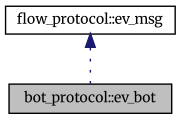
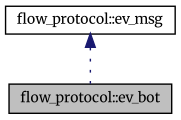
node "bot_protocol::ev_bot": label "bot_protocol::ev_bot" -> "flow_protocol::ev_bot"
